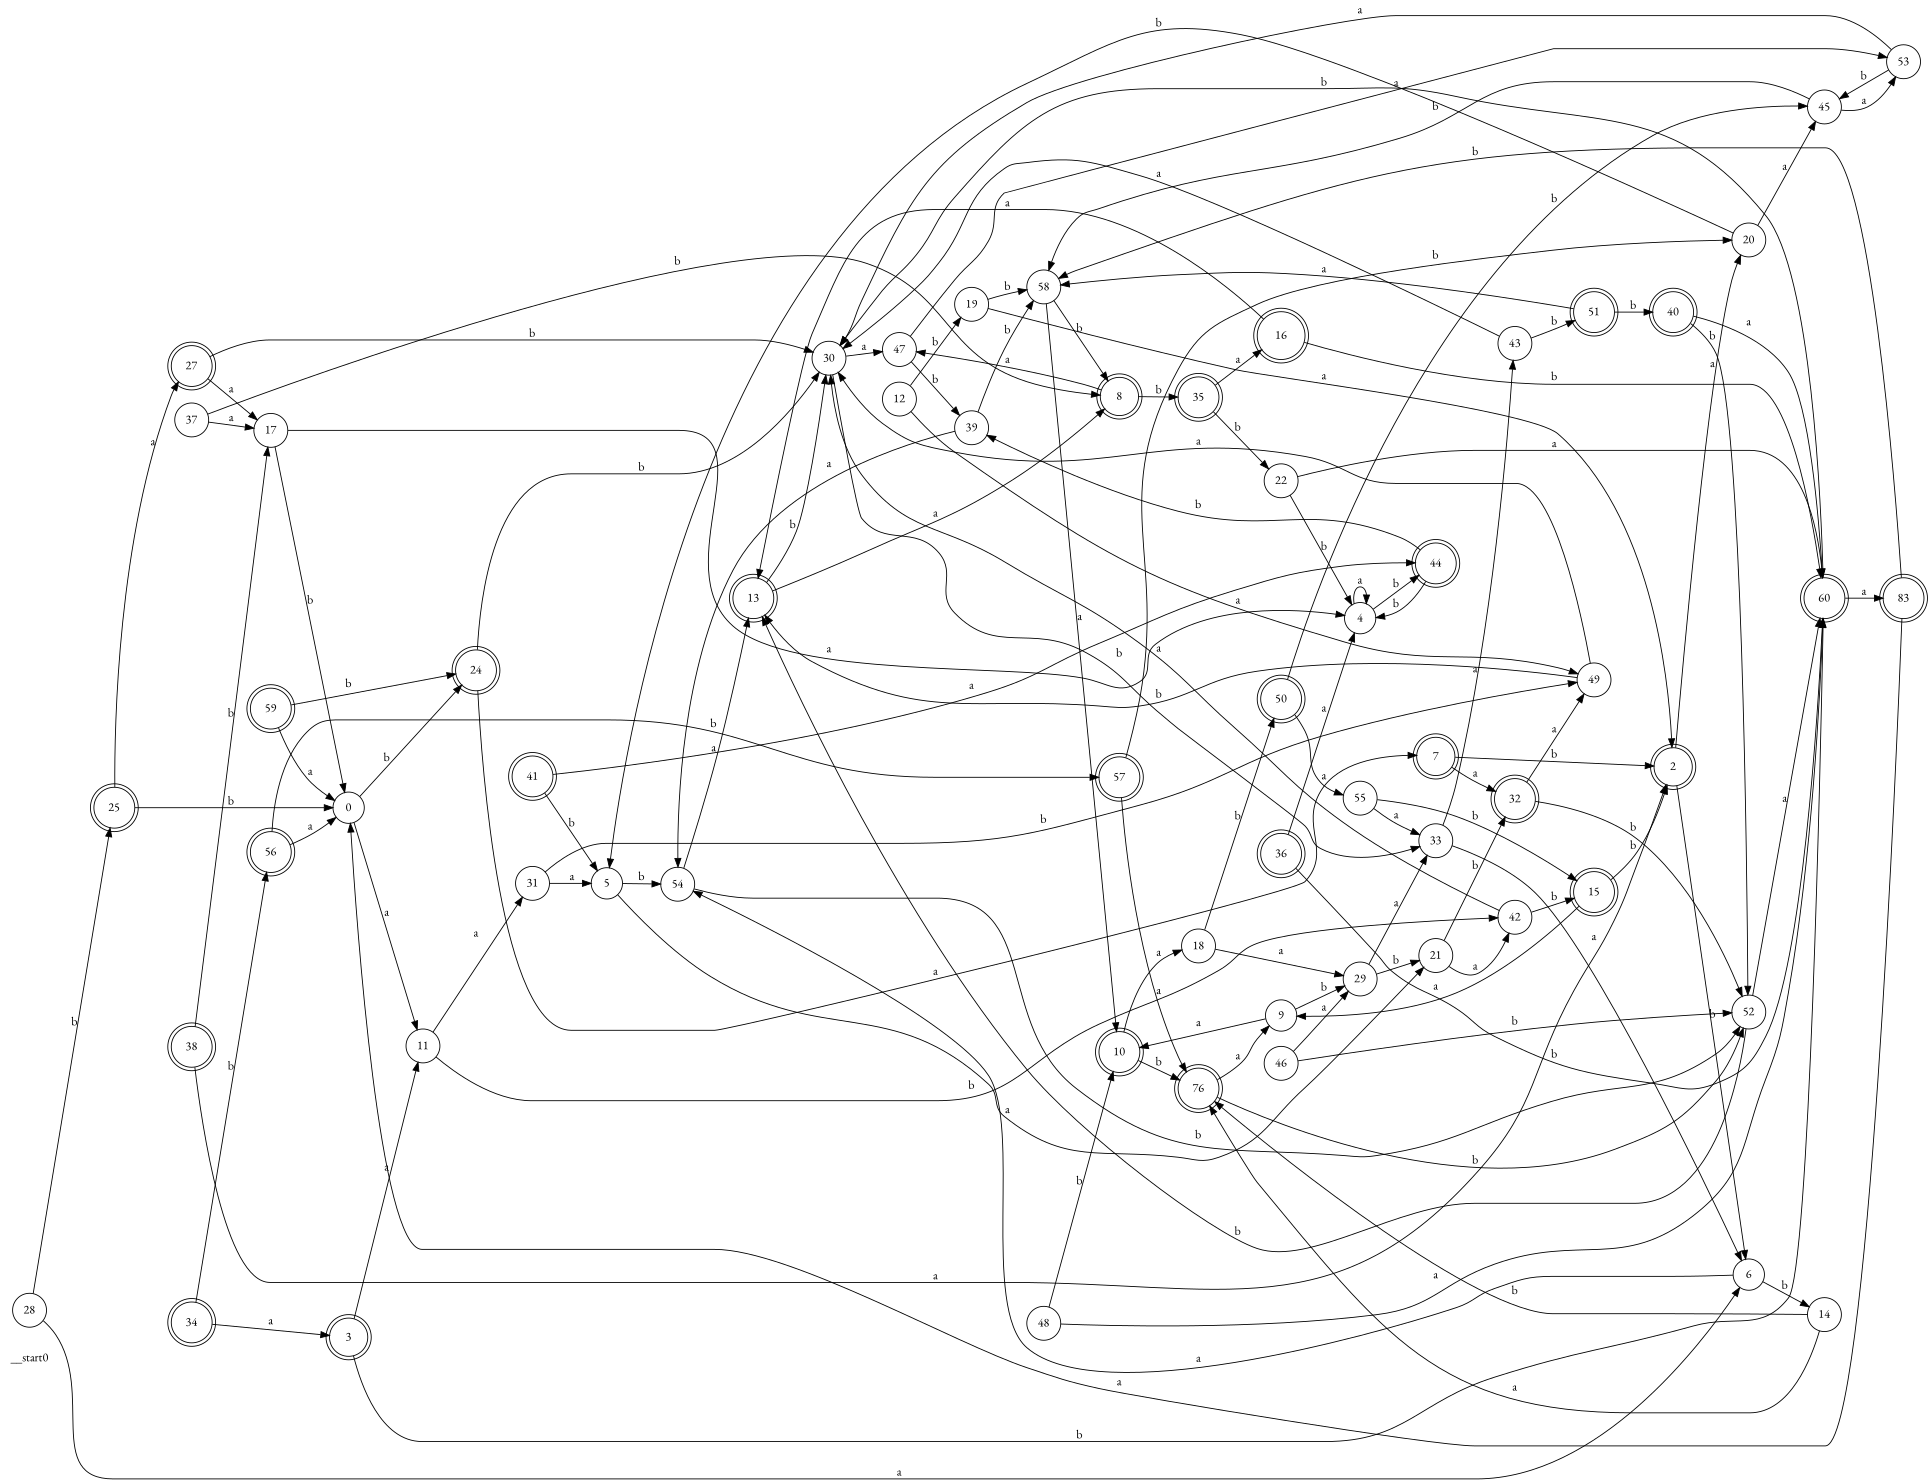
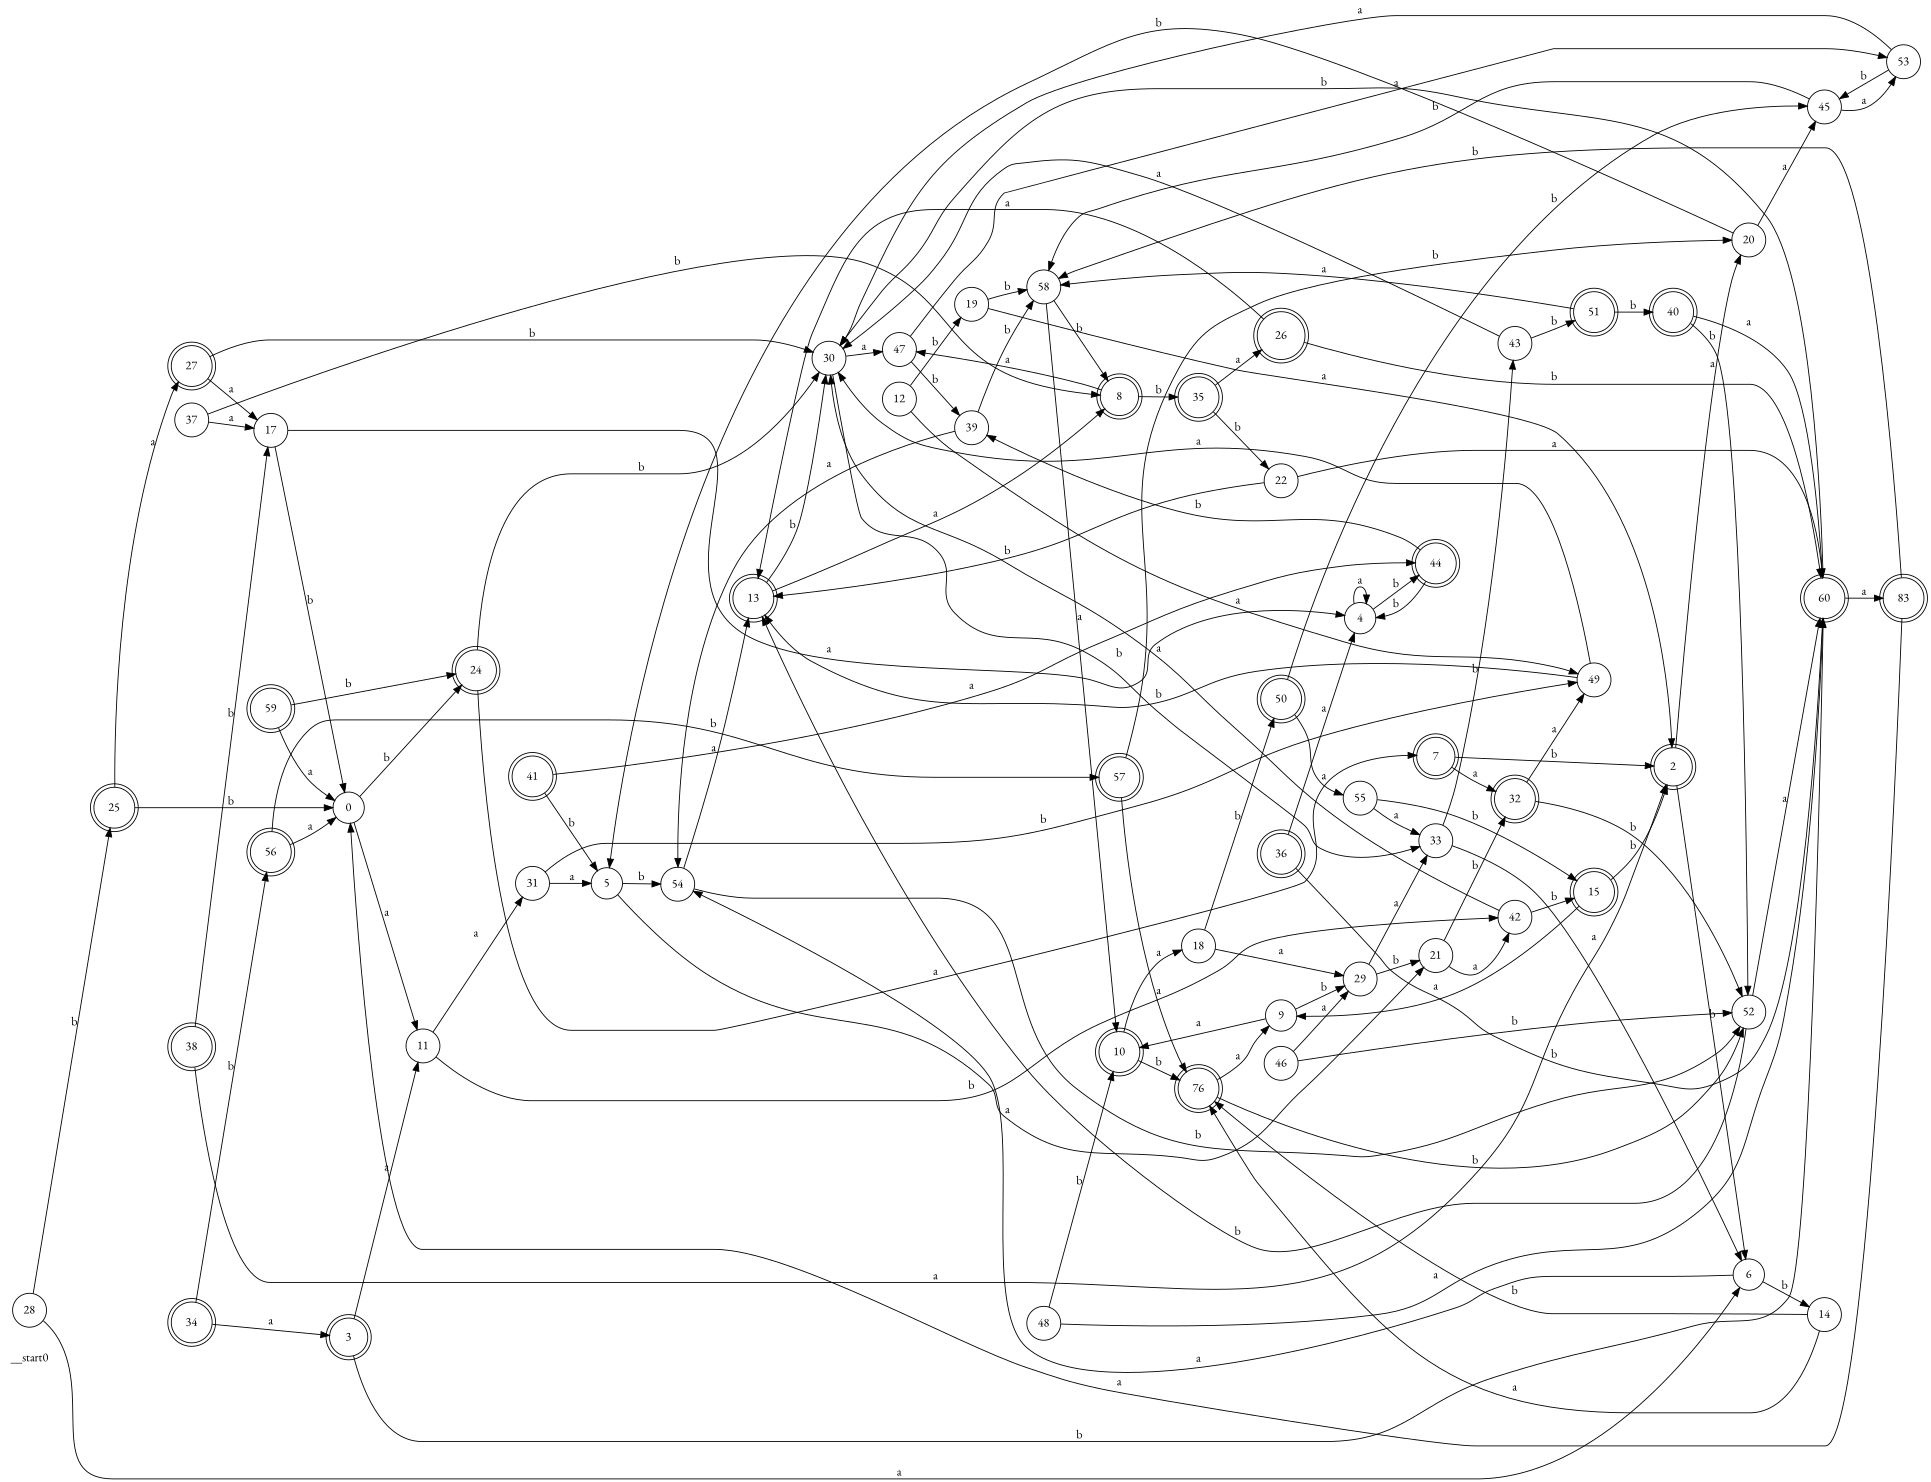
node "16": label "16" -> "26"
edge "22" -> "4": now "22" -> "13"
edge "33" -> "43": label "a" -> "b"
